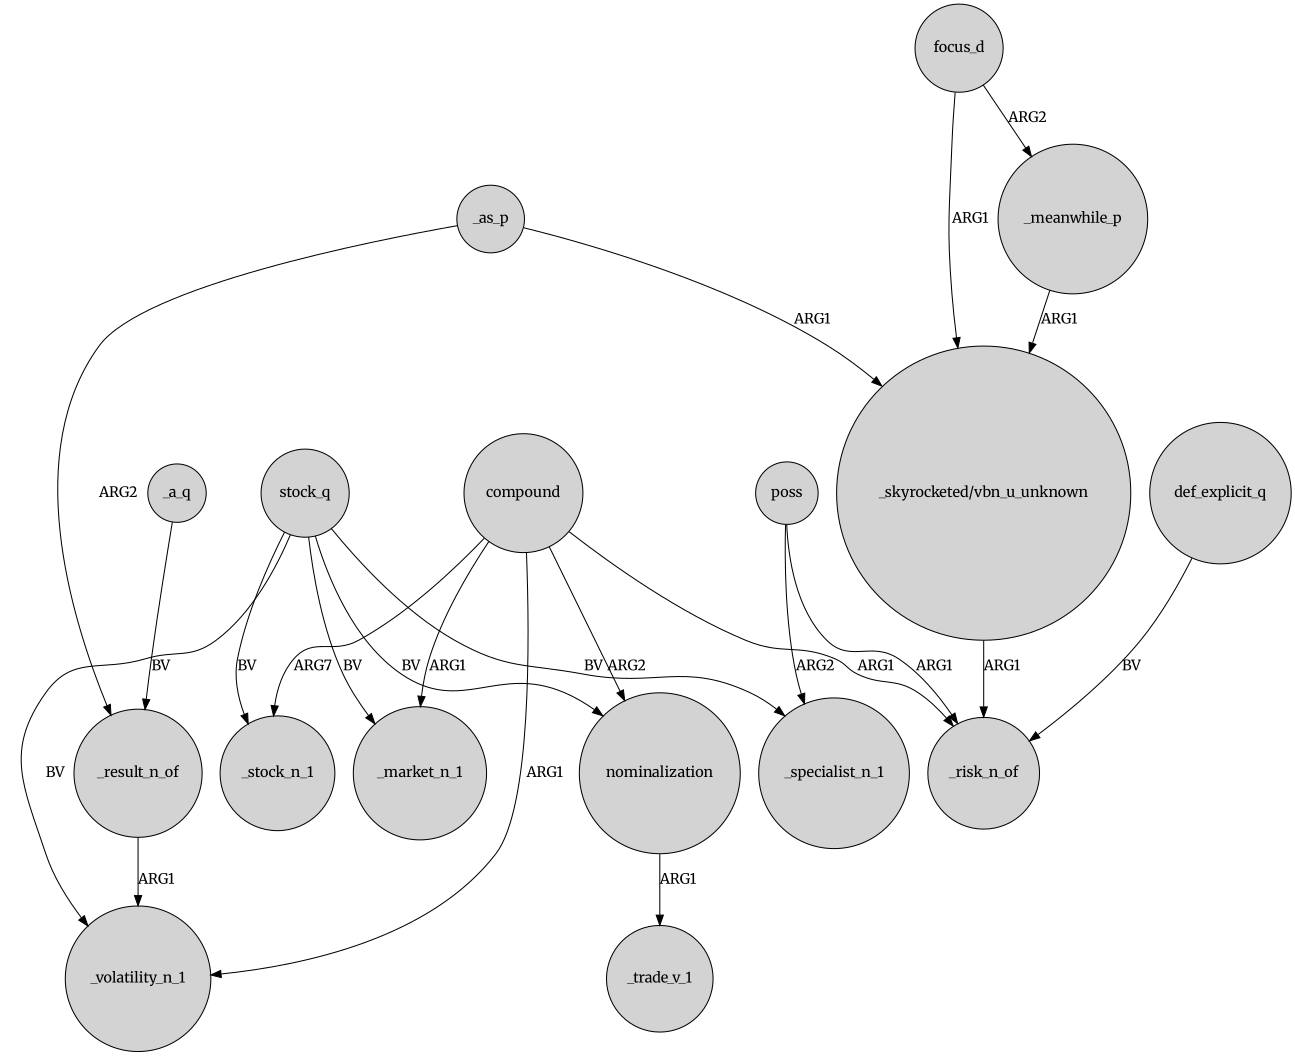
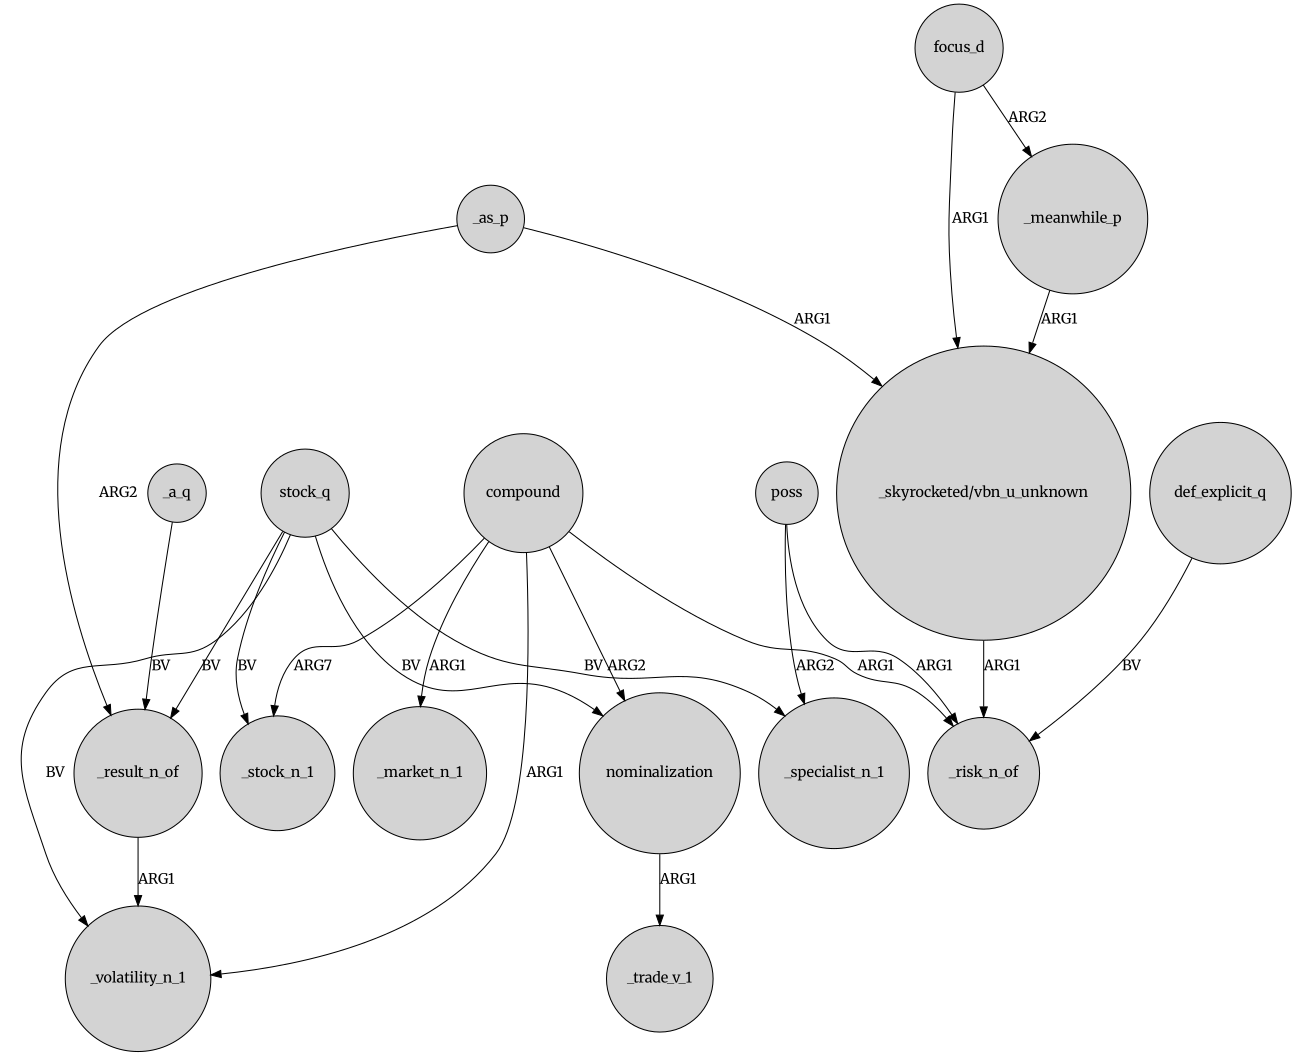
edge "stock_q" -> "_market_n_1": now "stock_q" -> "_result_n_of"
